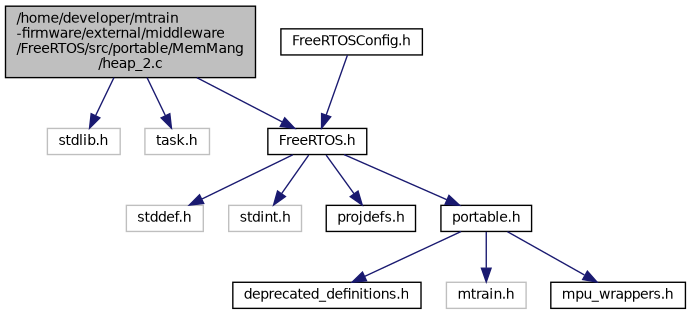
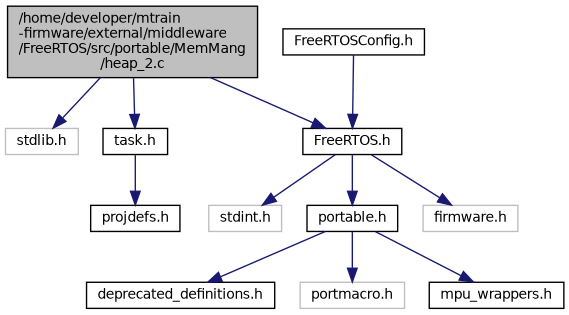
node "task.h": color grey75 -> black
edge "FreeRTOS.h" -> "projdefs.h": now "task.h" -> "projdefs.h"
node "stddef.h": label "stddef.h" -> "firmware.h"
node "mtrain.h": label "mtrain.h" -> "portmacro.h"
